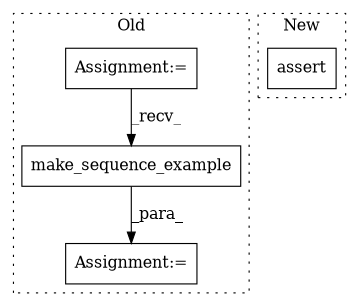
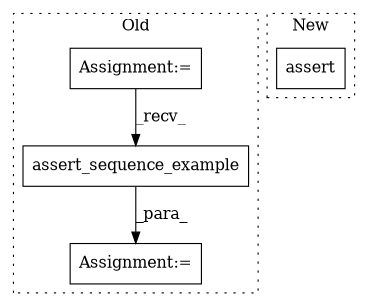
node "make_sequence_example": label "make_sequence_example" -> "assert_sequence_example"
